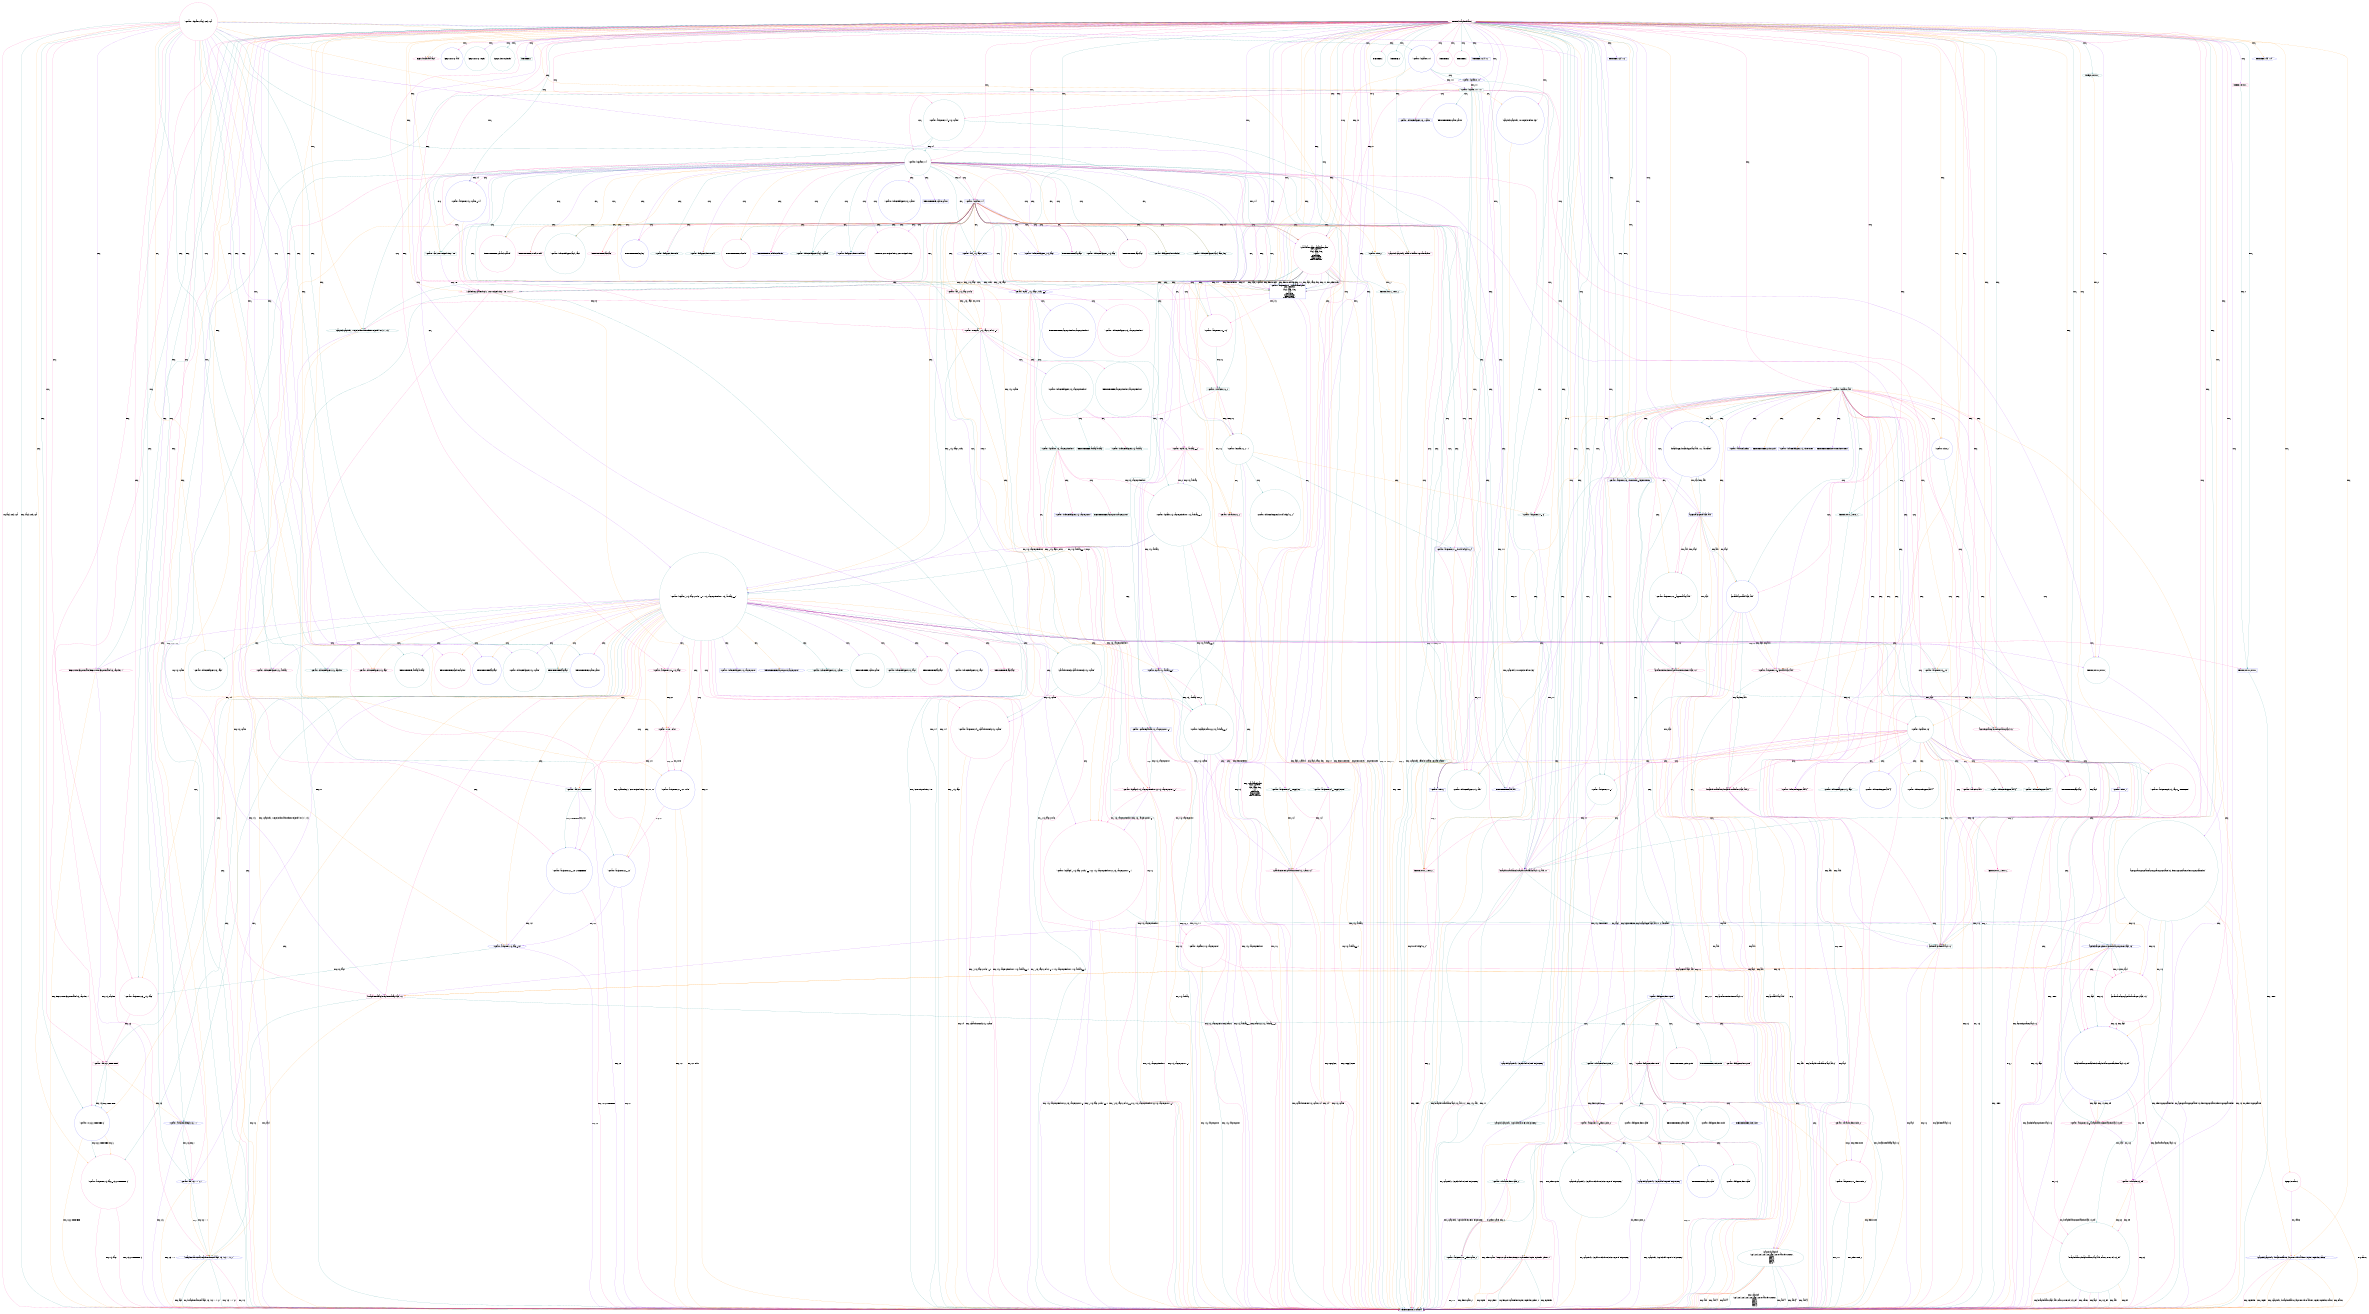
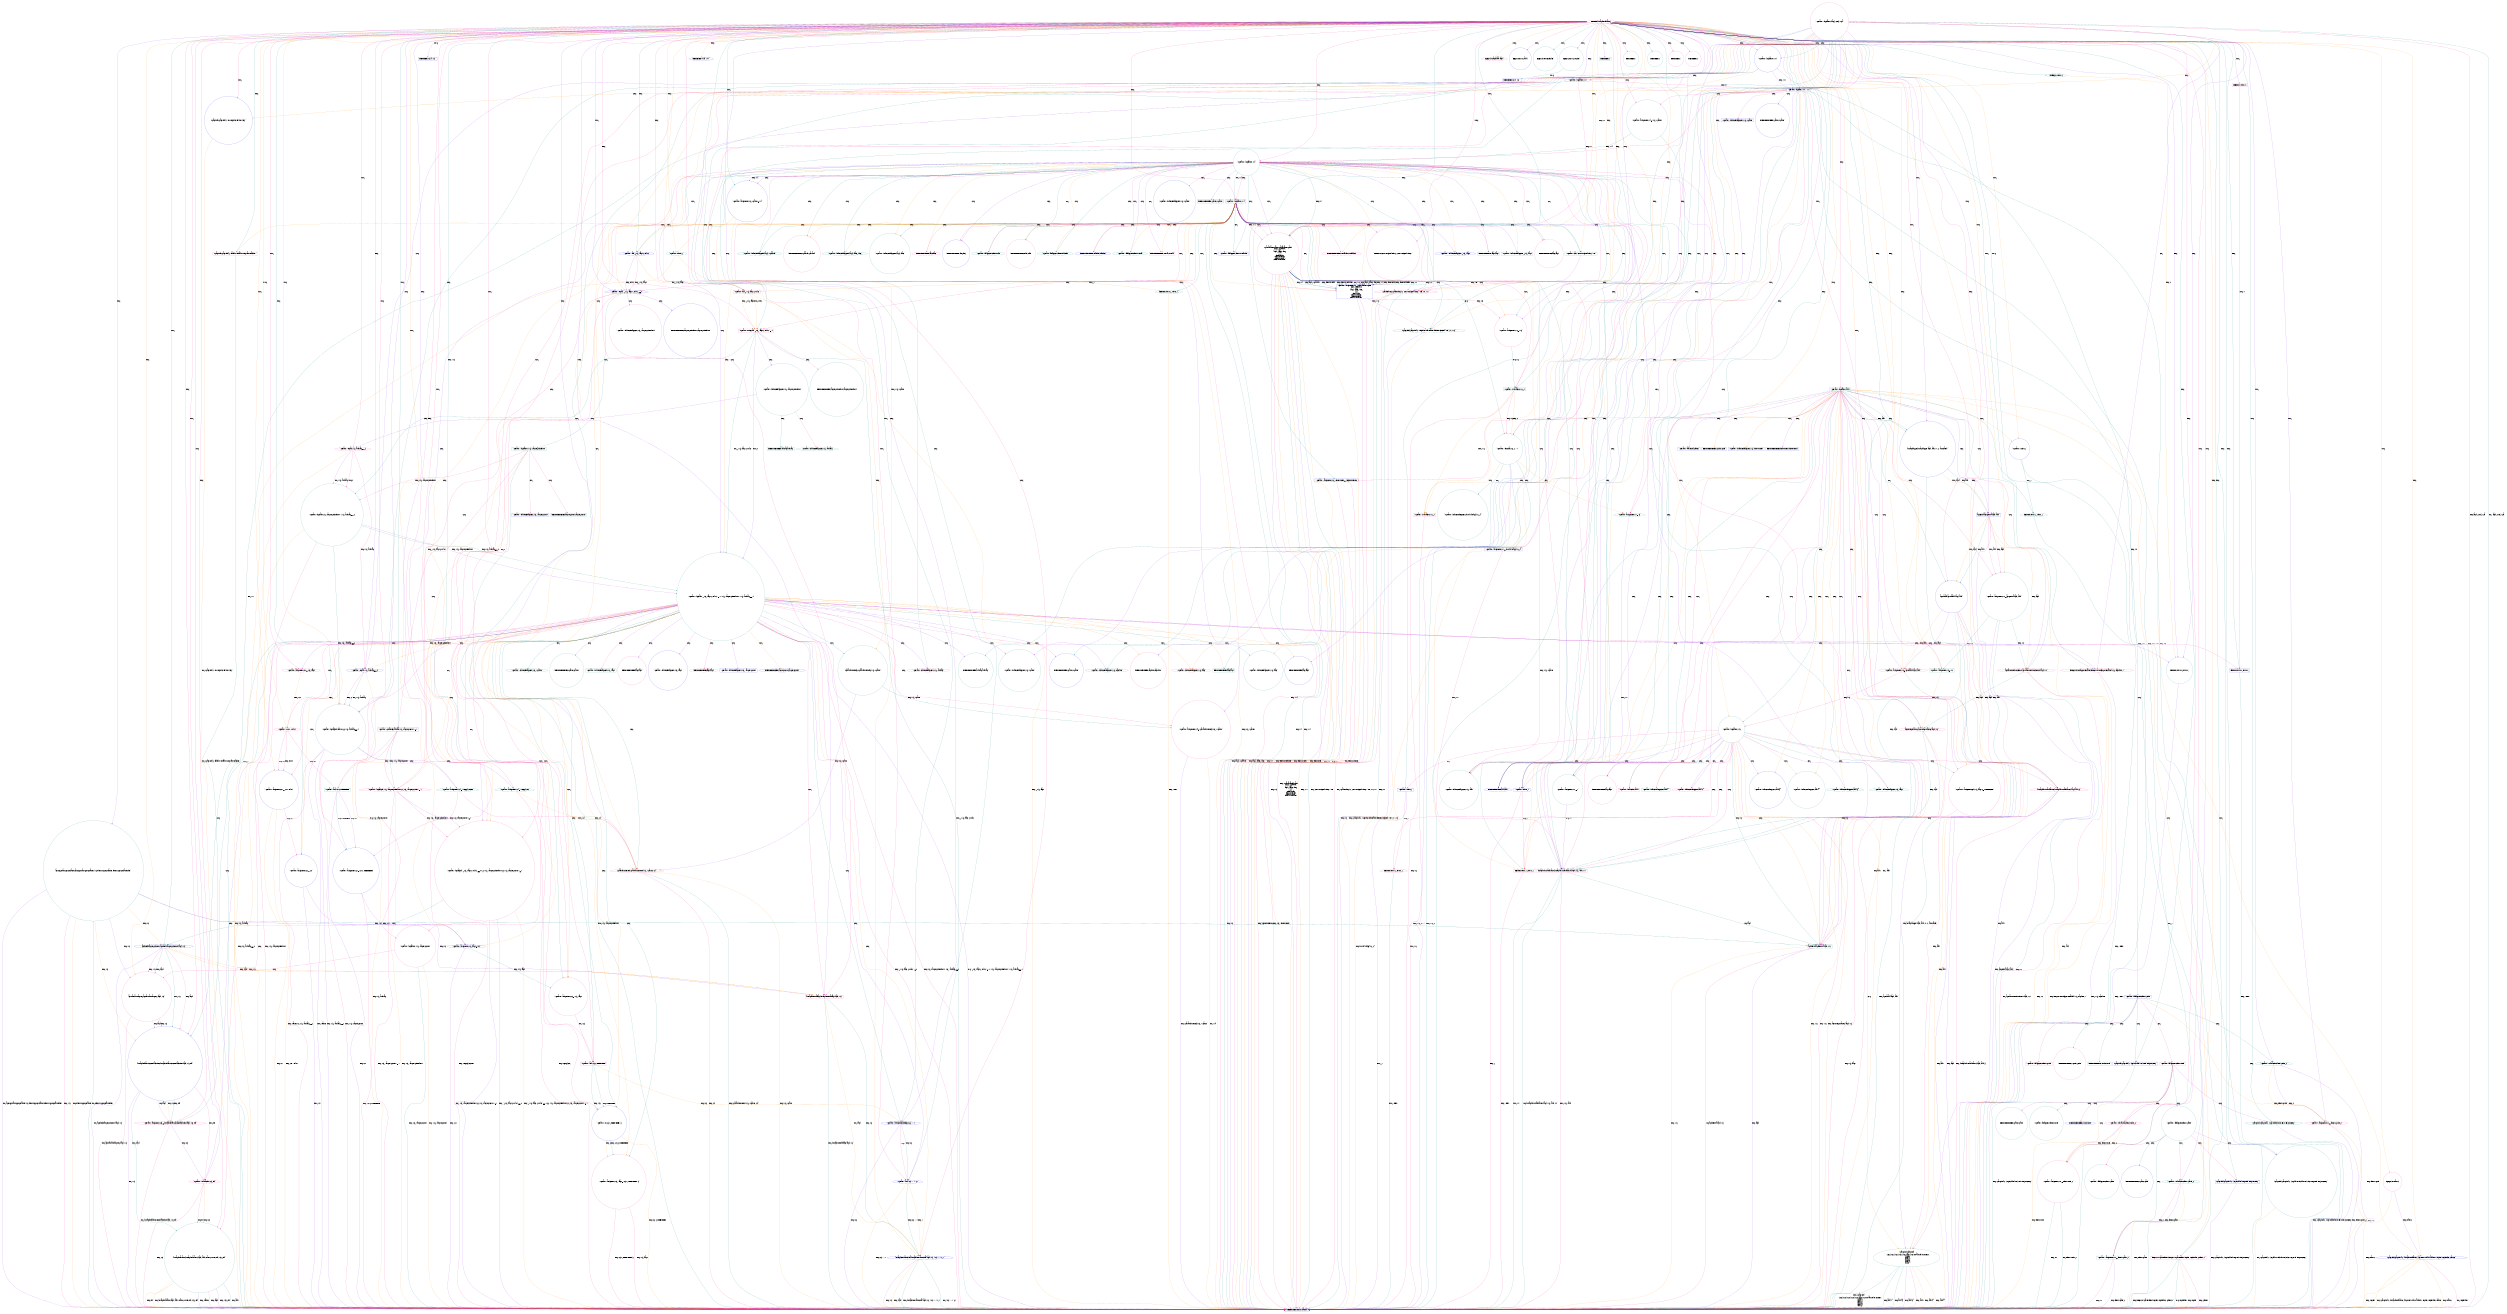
edge "(METHOD,hostapd_notif_assoc)" -> "(IDENTIFIER,v12,if ( v12 ))": now "(PARAM,const u8 *req_ies)" -> "(IDENTIFIER,v12,if ( v12 ))"
edge "(<operator>.assignment,v14 = v13->wpa_sm)" -> "(FIELD_IDENTIFIER,addr,addr)": now "(<operator>.logicalOr,!v10 || !v11)" -> "(FIELD_IDENTIFIER,addr,addr)"
node "(FIELD_IDENTIFIER,owe_dh_len,owe_dh_len)": added
edge "(METHOD,hostapd_notif_assoc)" -> "(<operator>.assignment,v23 = v13->flags)": label "DDG: " -> "DDG: !v13"
